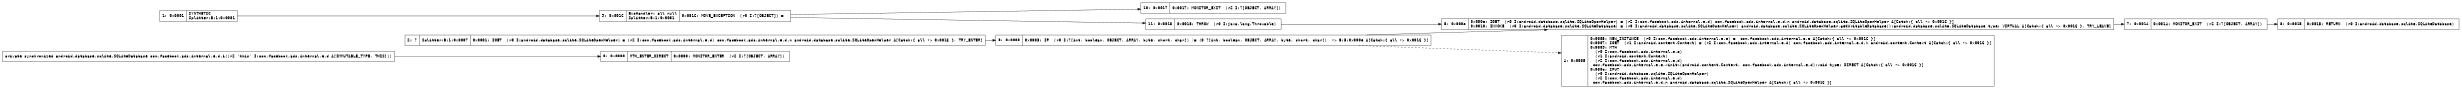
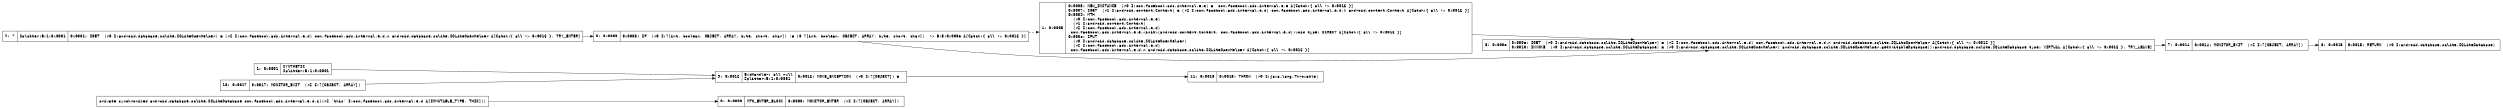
edge "9: 0x0016" -> "10: 0x0017": reversed
edge "11: 0x0018" -> "5: 0x000e": now "4: 0x0005" -> "5: 0x000e"
node "2: ?": text "Splitter:B:1:0x0007" -> "Splitter:B:1:0x0001"
node "0: 0x0000": text "MTH_ENTER_DIRECT" -> "MTH_ENTER_BLOCK"
